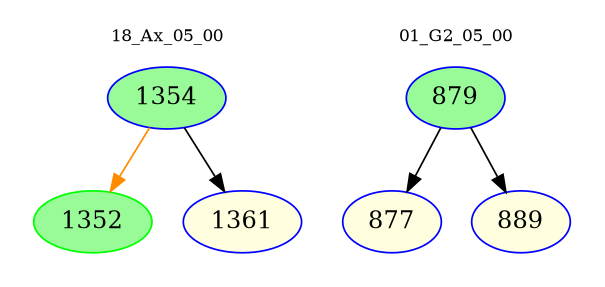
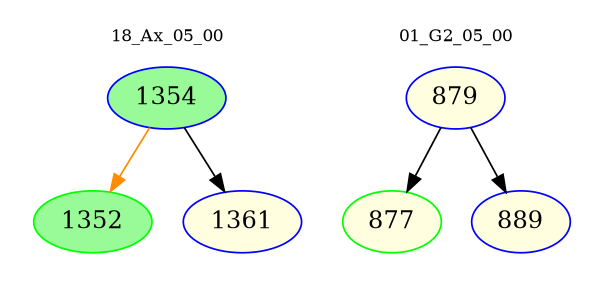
node "879": fillcolor palegreen -> lightyellow
node "877": color blue -> green
